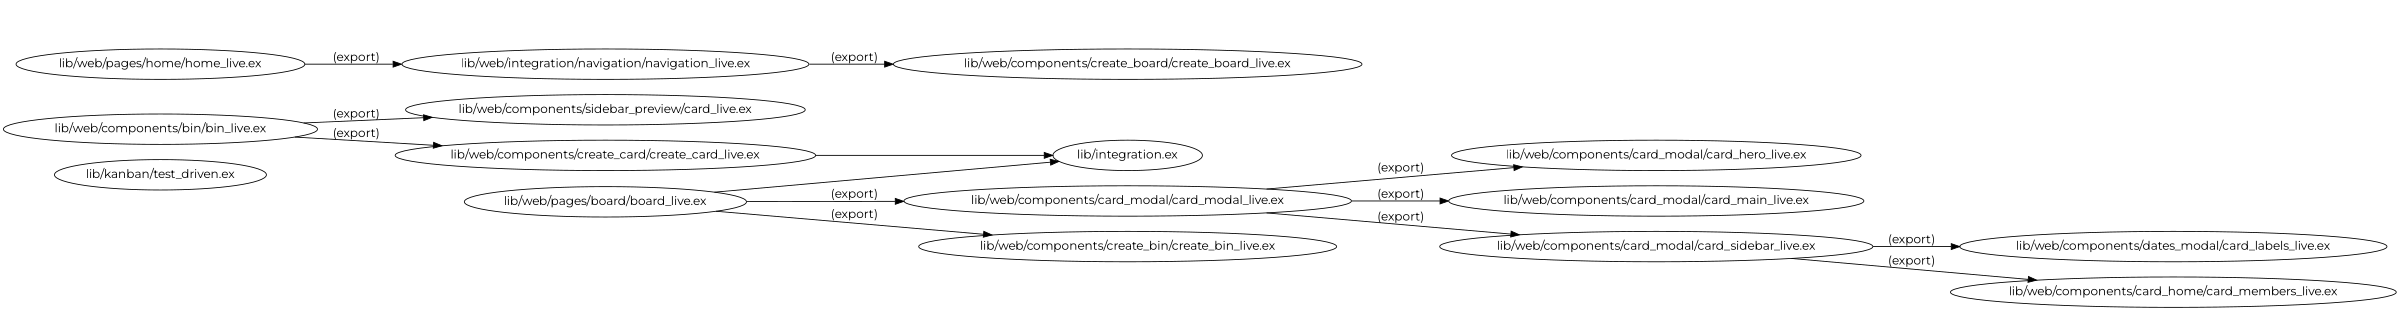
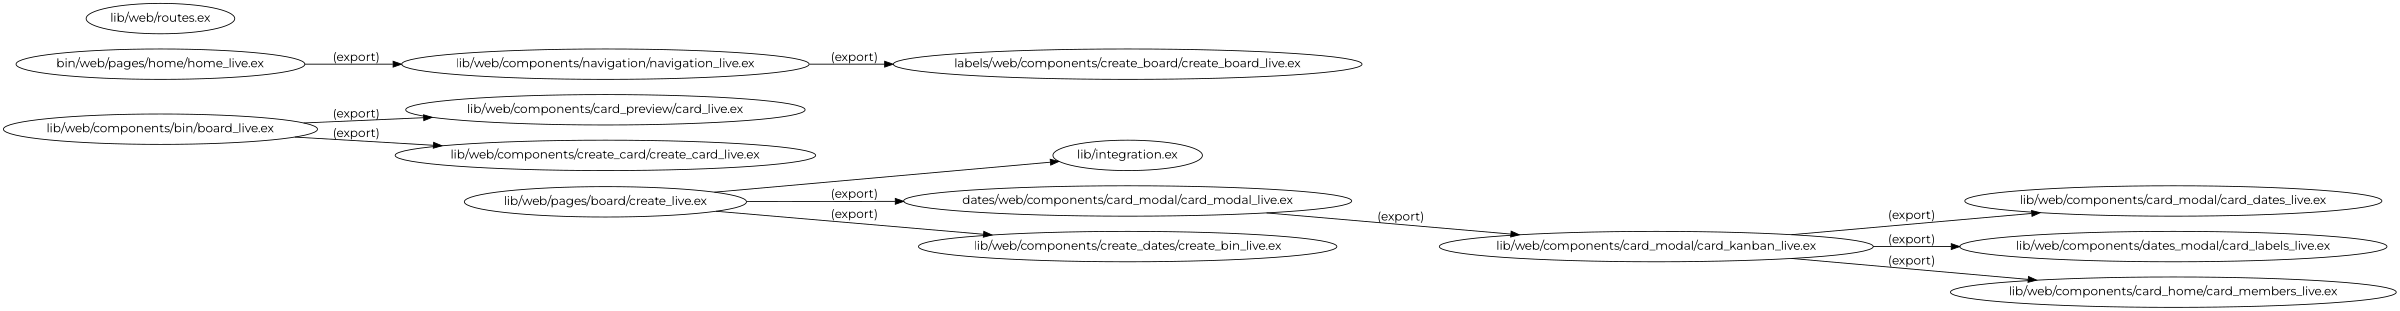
node "lib/web/routes.ex": added
node "lib/web/pages/home/home_live.ex": label "lib/web/pages/home/home_live.ex" -> "bin/web/pages/home/home_live.ex"
node "lib/web/integration/navigation/navigation_live.ex": label "lib/web/integration/navigation/navigation_live.ex" -> "lib/web/components/navigation/navigation_live.ex"
node "lib/web/components/create_board/create_board_live.ex": label "lib/web/components/create_board/create_board_live.ex" -> "labels/web/components/create_board/create_board_live.ex"
node "lib/web/components/sidebar_preview/card_live.ex": label "lib/web/components/sidebar_preview/card_live.ex" -> "lib/web/components/card_preview/card_live.ex"
node "lib/web/components/bin/bin_live.ex": label "lib/web/components/bin/bin_live.ex" -> "lib/web/components/bin/board_live.ex"
edge "lib/web/components/create_card/create_card_live.ex" -> "lib/integration.ex": removed
node "lib/web/components/card_modal/card_hero_live.ex": removed
node "lib/kanban/test_driven.ex": removed
node "lib/web/components/card_modal/card_modal_live.ex": label "lib/web/components/card_modal/card_modal_live.ex" -> "dates/web/components/card_modal/card_modal_live.ex"
node "lib/web/components/card_modal/card_main_live.ex": removed
node "lib/web/components/card_modal/card_dates_live.ex": added
node "lib/web/pages/board/board_live.ex": label "lib/web/pages/board/board_live.ex" -> "lib/web/pages/board/create_live.ex"
node "lib/web/components/create_bin/create_bin_live.ex": label "lib/web/components/create_bin/create_bin_live.ex" -> "lib/web/components/create_dates/create_bin_live.ex"
node "lib/web/components/card_modal/card_sidebar_live.ex": label "lib/web/components/card_modal/card_sidebar_live.ex" -> "lib/web/components/card_modal/card_kanban_live.ex"
